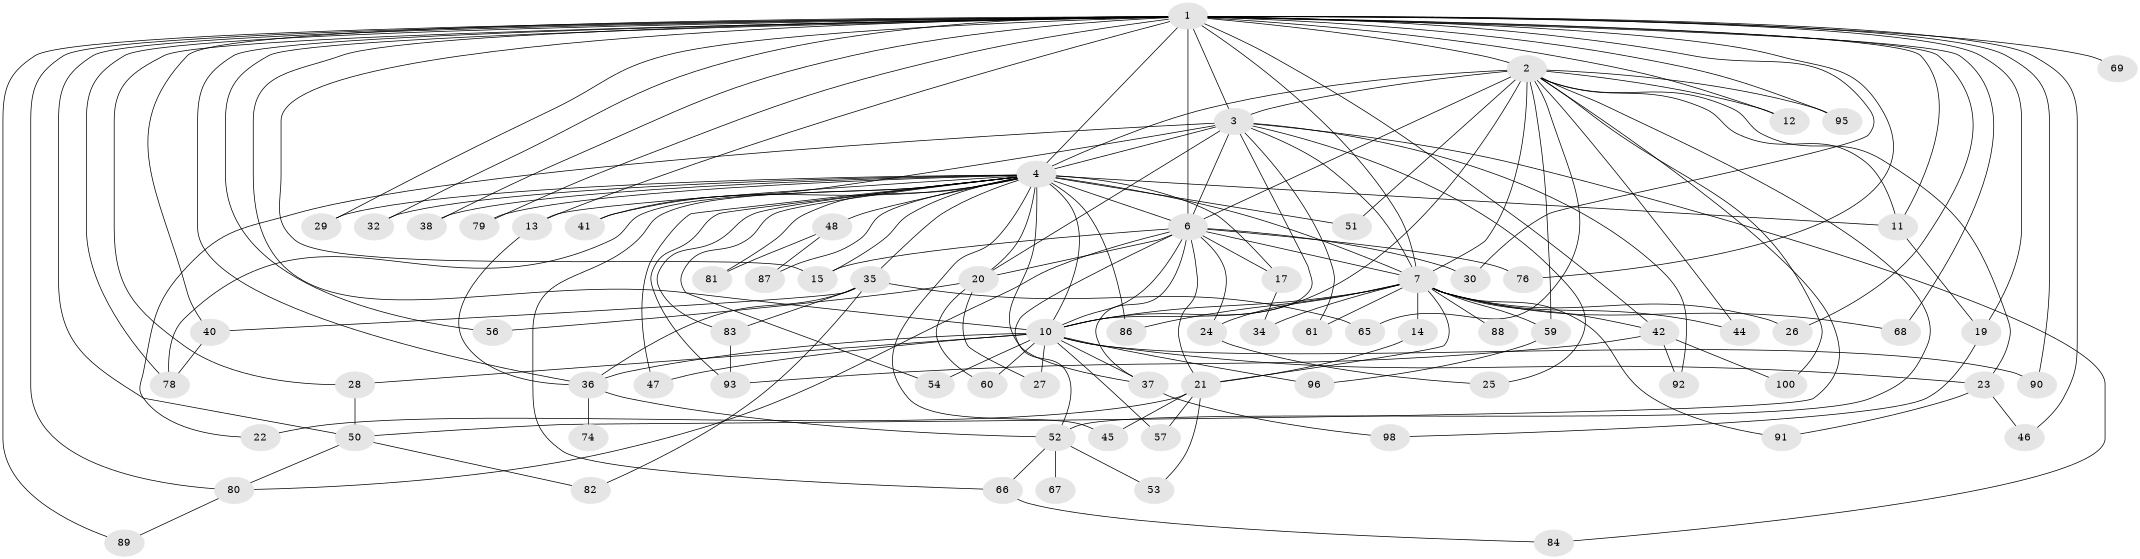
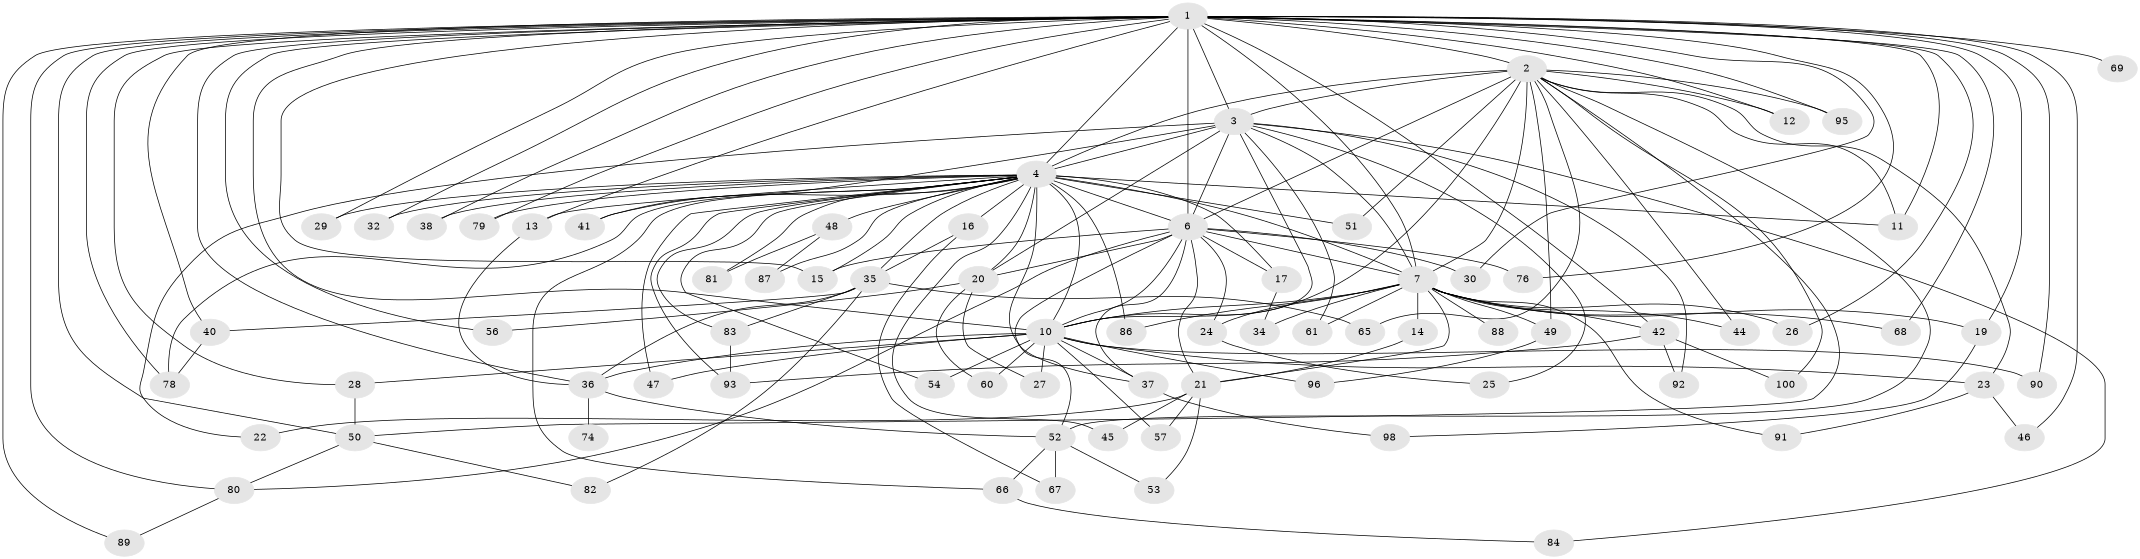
node "16": added
edge "11" -- "19": now "7" -- "19"
node "59": label "59" -> "49"
